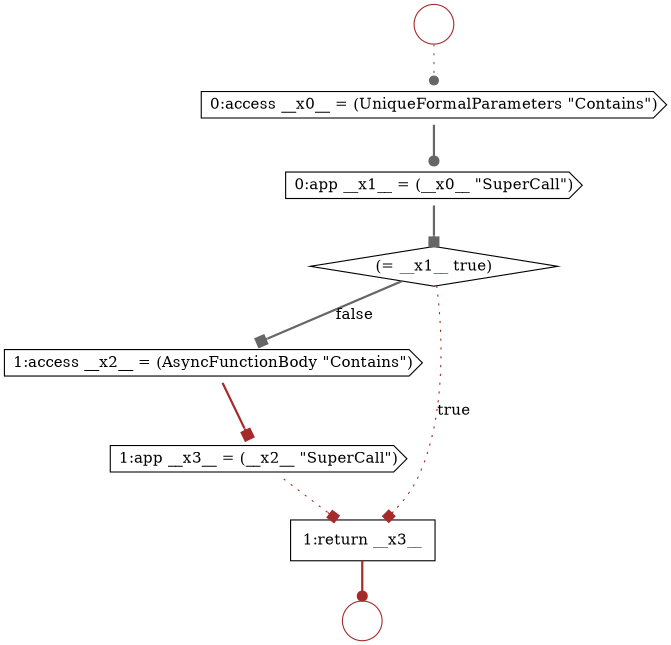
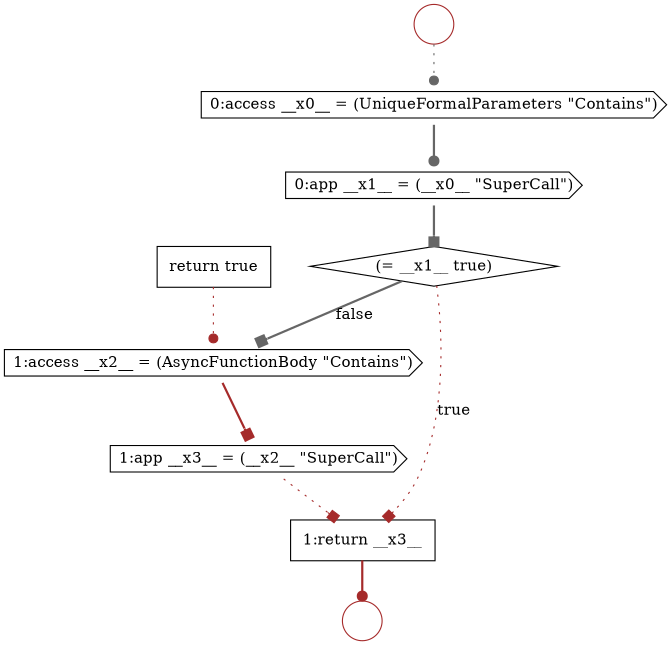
node "return true": added
